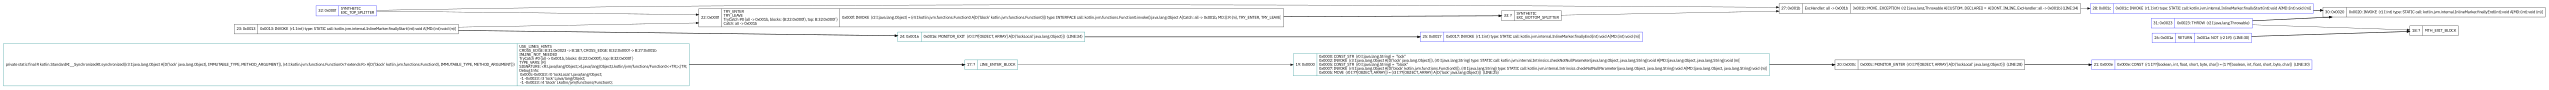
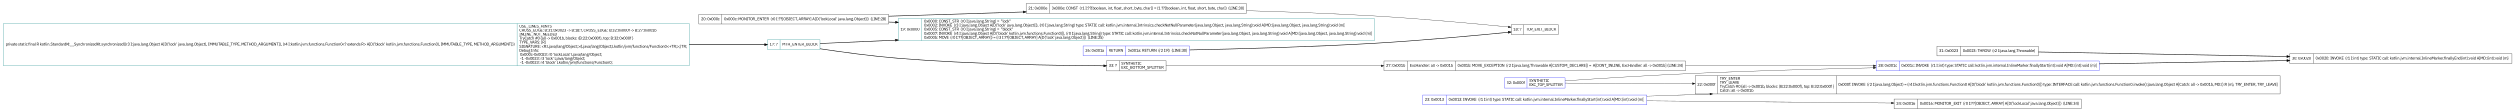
edge "32: 0x000f" -> "27: 0x001b": now "32: 0x000f" -> "28: 0x001c"
edge "22: 0x000f" -> "33: ?": now "17: ?" -> "33: ?"
node "31: 0x0023": color blue -> black
edge "31: 0x0023" -> "18: ?": now "21: 0x000e" -> "18: ?"
node "23: 0x0013": color black -> blue
node "18: ?": text "MTH_EXIT_BLOCK" -> "TOP_EXIT_BLOCK"
edge "23: 0x0013" -> "24: 0x0016": style bold -> solid
node "24: 0x0016": color teal -> black
node "25: 0x0017": removed
node "26: 0x001a": text "0x001a: NOT  (r2 I:R)  (LINE:30)" -> "0x001a: RETURN  (r2 I:R)  (LINE:30)"
node "17: ?": text "LINE_ENTER_BLOCK" -> "MTH_ENTER_BLOCK"
edge "17: ?" -> "19: 0x0000": style solid -> bold
edge "19: 0x0000" -> "20: 0x000c": reversed
node "21: 0x000e": color blue -> black
